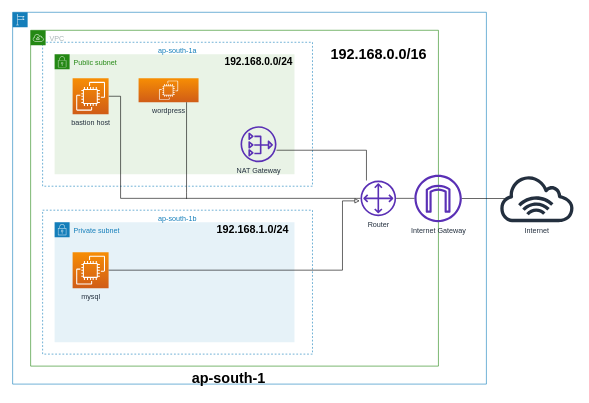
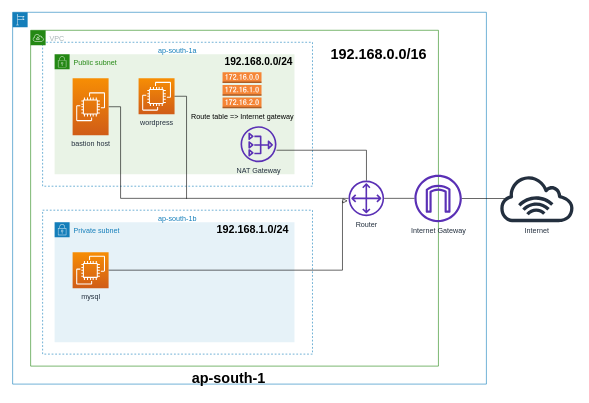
node "wordpress": size 60x24 -> 36x36
node "Route table => Internet gateway": added
node "bastion host": size 36x36 -> 36x57
node "Router": moved (378, 198) -> (366, 198)
